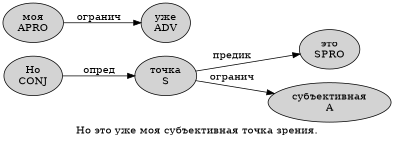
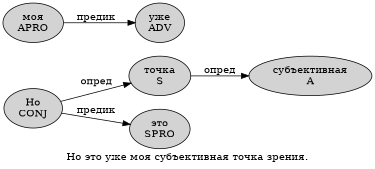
edge "моя APRO" -> "уже ADV": label "огранич" -> "предик"
edge "точка S" -> "это SPRO": now "Но CONJ" -> "это SPRO"
edge "точка S" -> "субъективная A": label "огранич" -> "опред"
